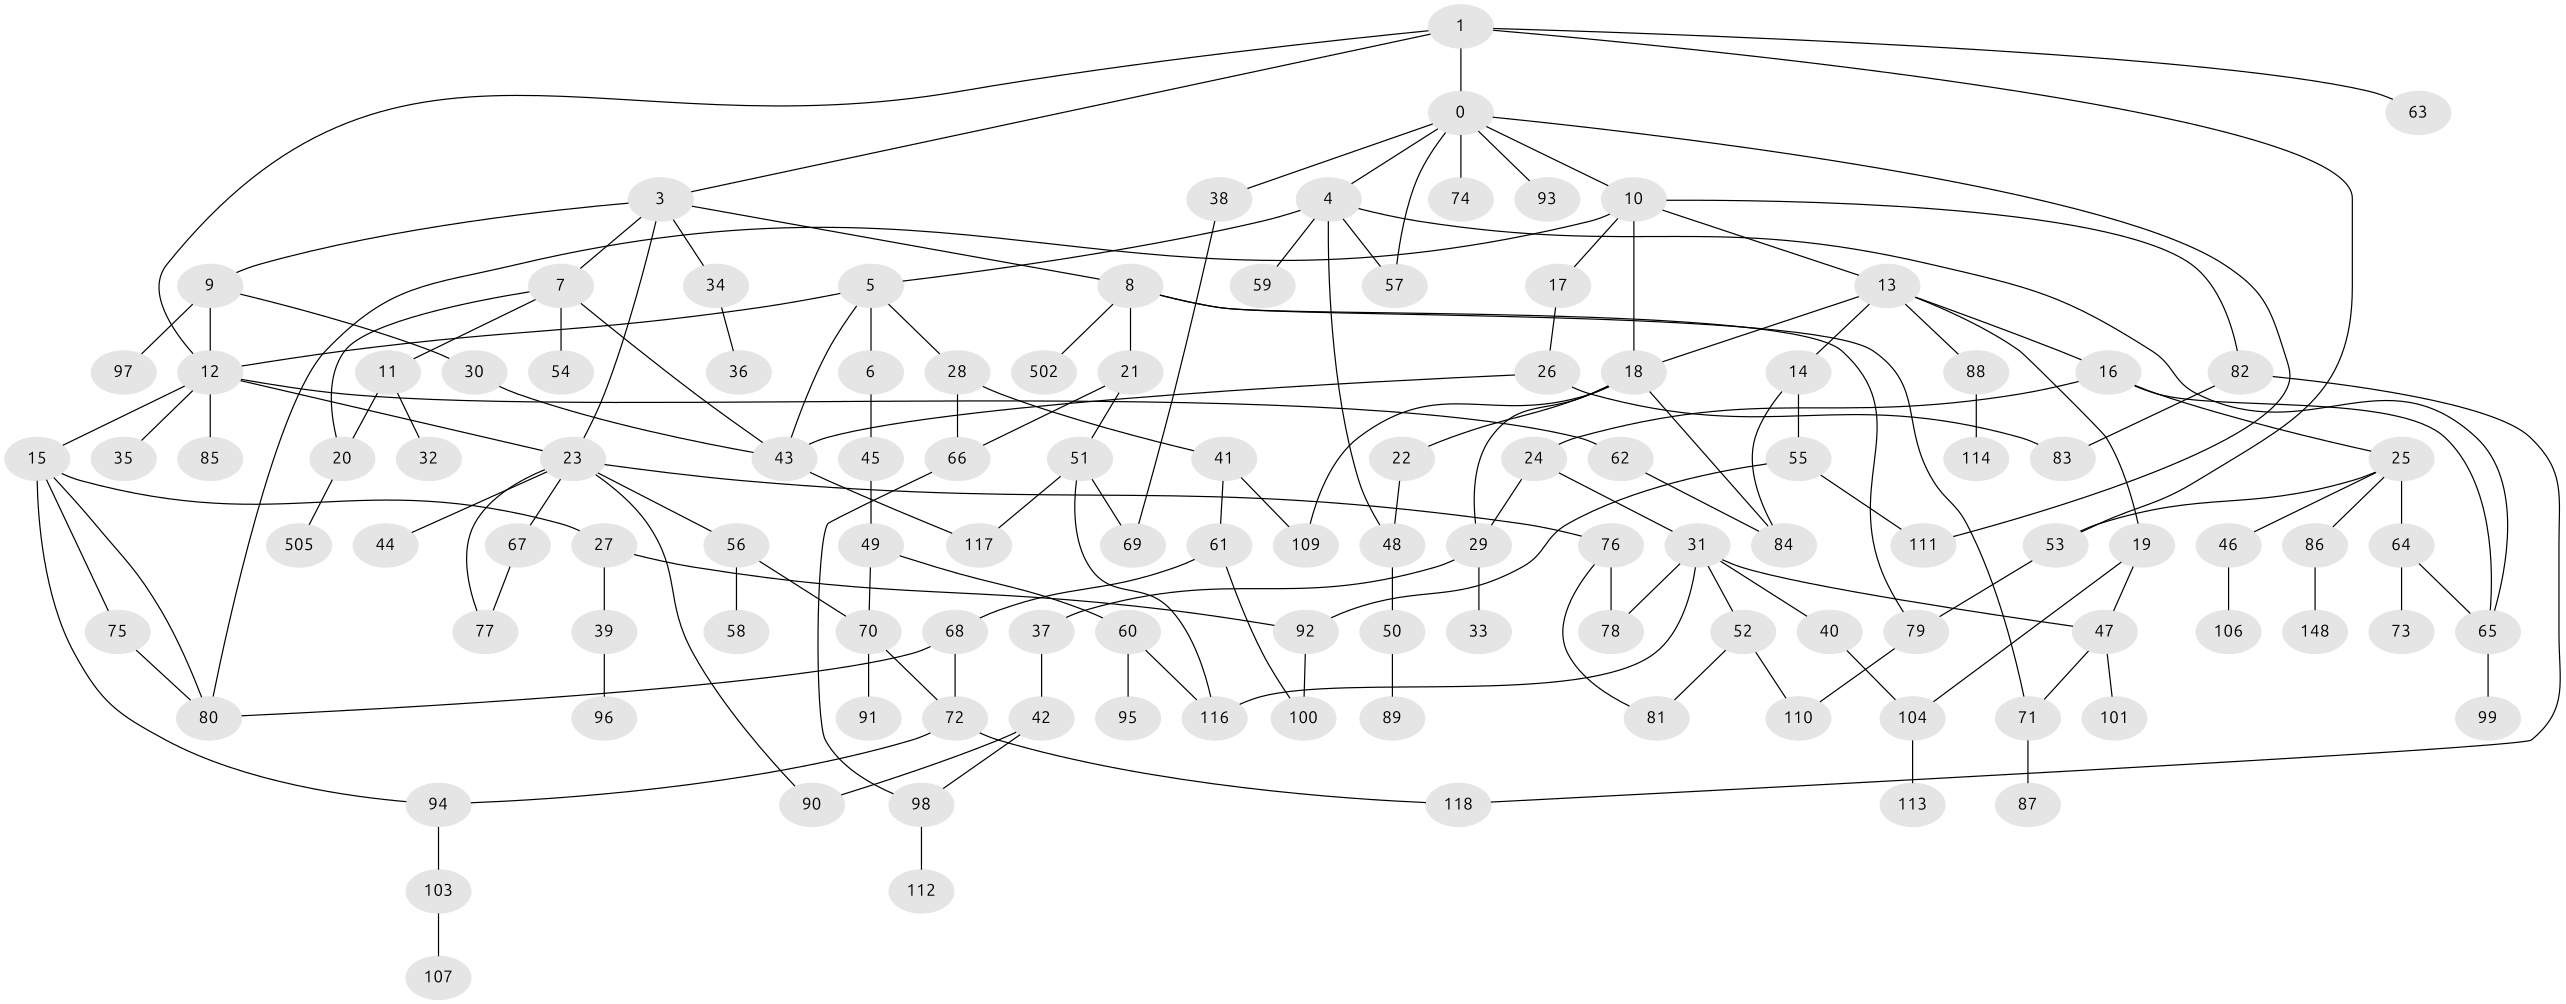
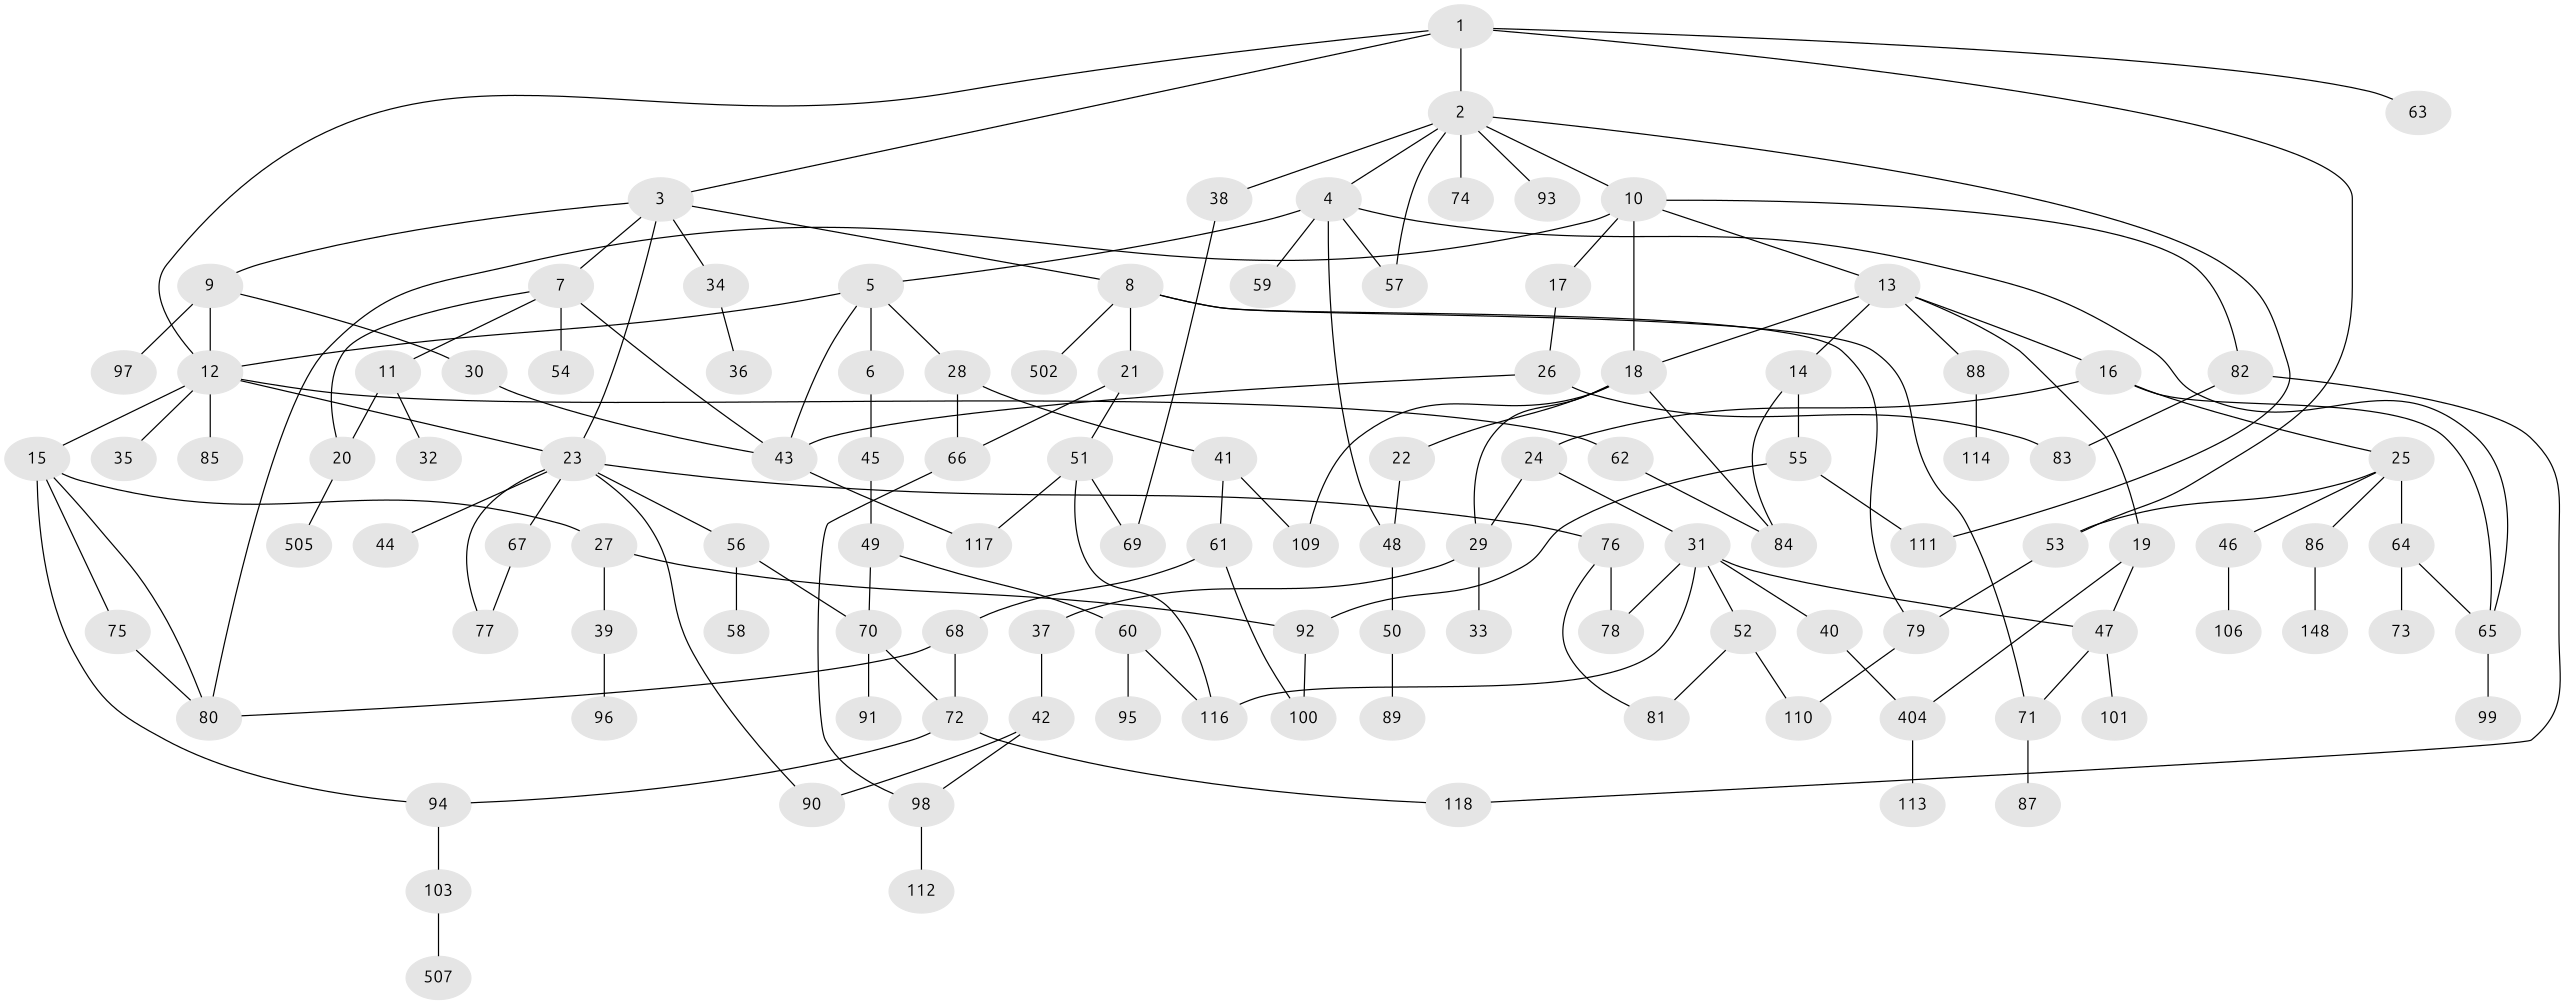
node "0": label "0" -> "2"
node "104": label "104" -> "404"
node "107": label "107" -> "507"
